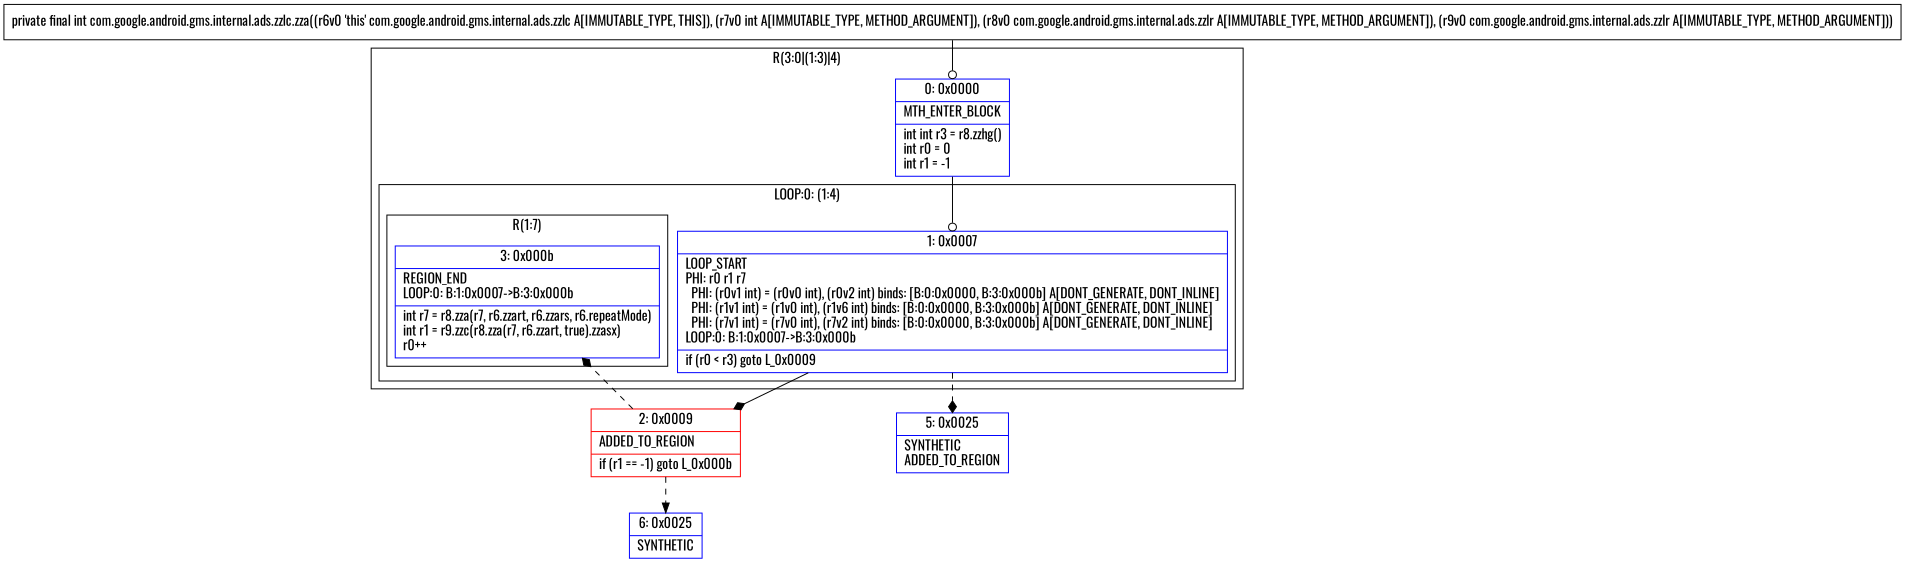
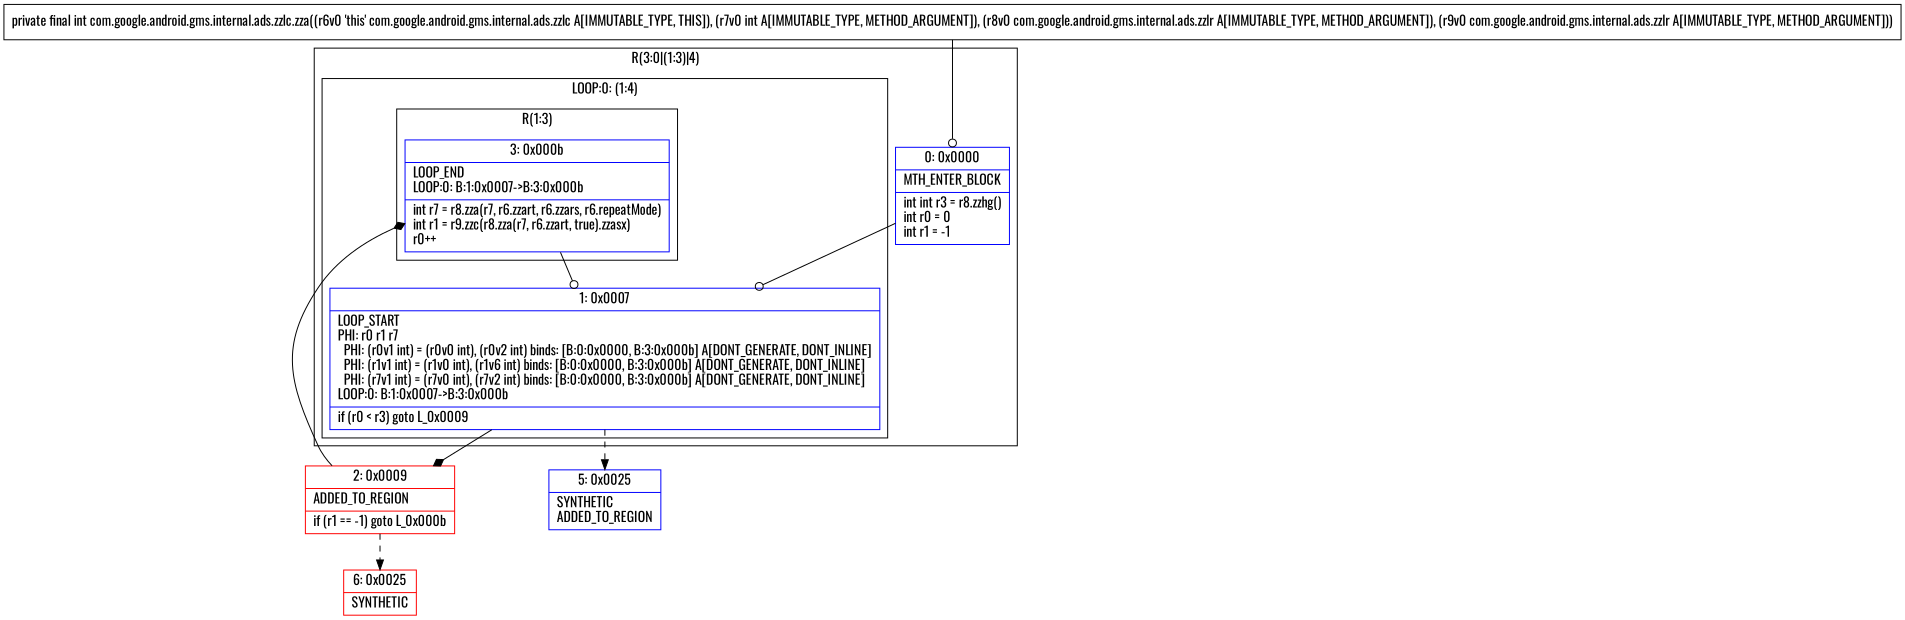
cluster "R(1:7)": label "R(1:7)" -> "R(1:3)"
edge "3: 0x000b" -> "1: 0x0007": added
node "3: 0x000b": text "REGION_END" -> "LOOP_END"
edge "1: 0x0007" -> "5: 0x0025": arrowhead diamond -> normal
edge "2: 0x0009" -> "3: 0x000b": style dashed -> solid
node "6: 0x0025": color blue -> red
